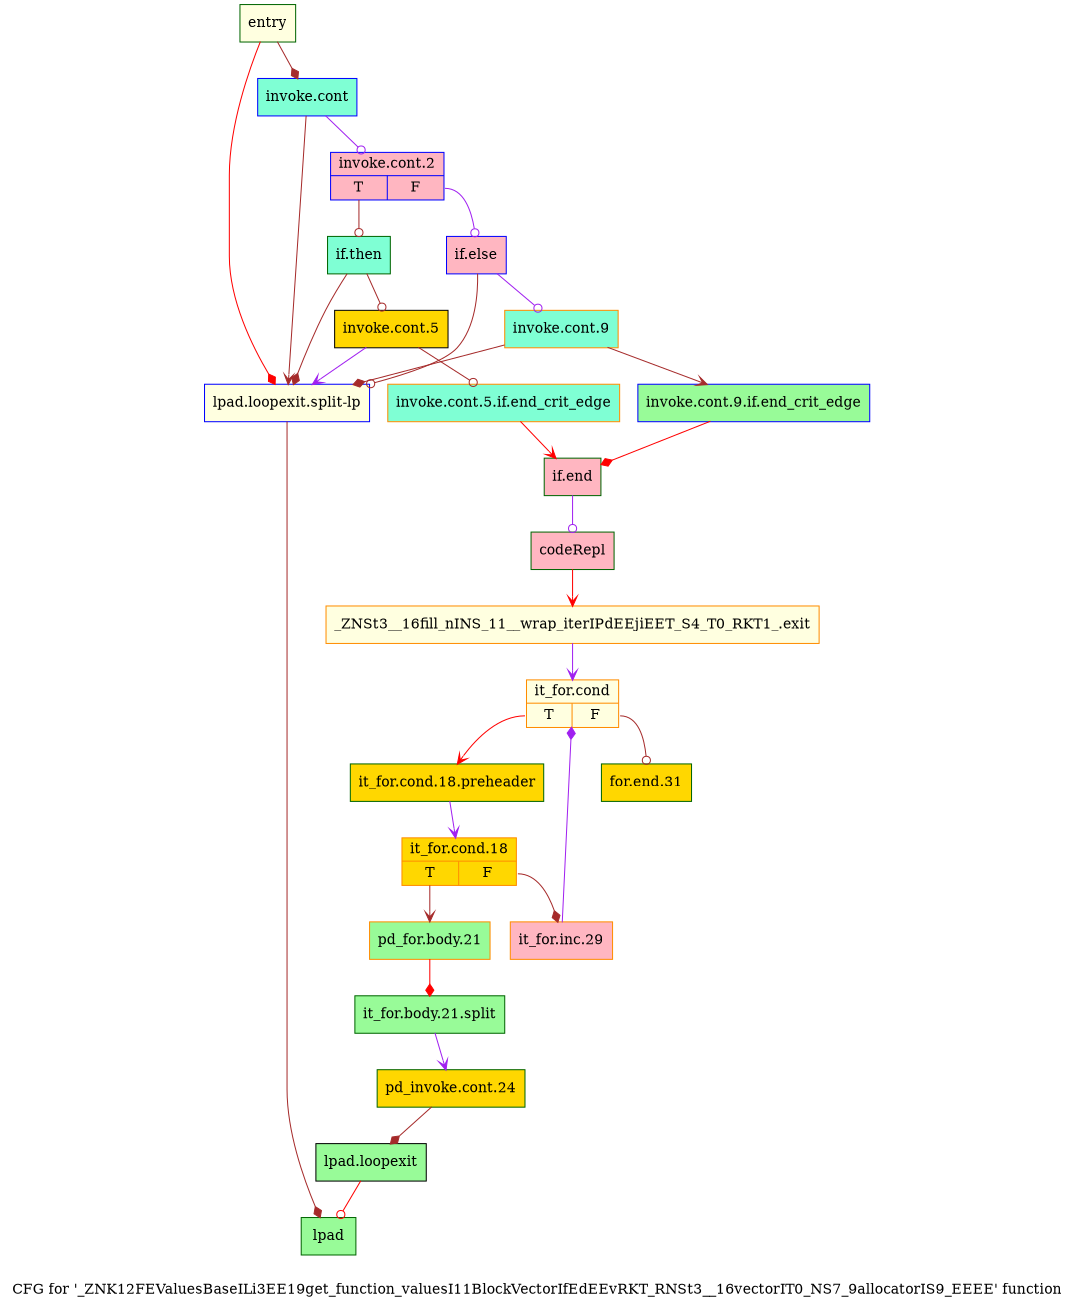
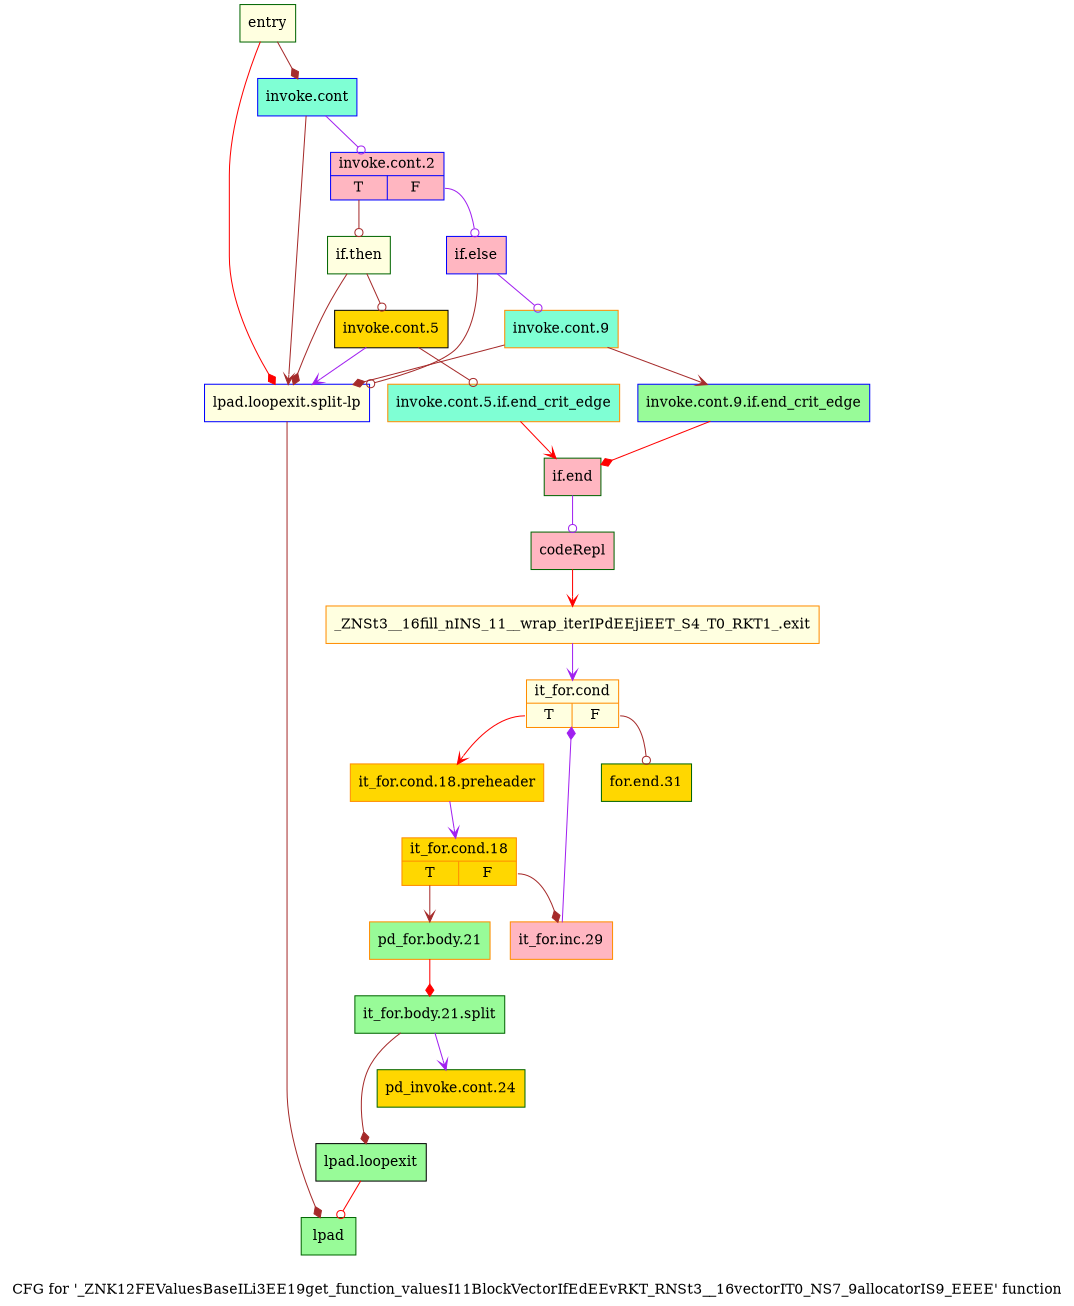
node "if.then": fillcolor aquamarine -> lightyellow
node "it_for.cond.18.preheader": color darkgreen -> darkorange
edge "pd_invoke.cont.24" -> "lpad.loopexit": now "it_for.body.21.split" -> "lpad.loopexit"
